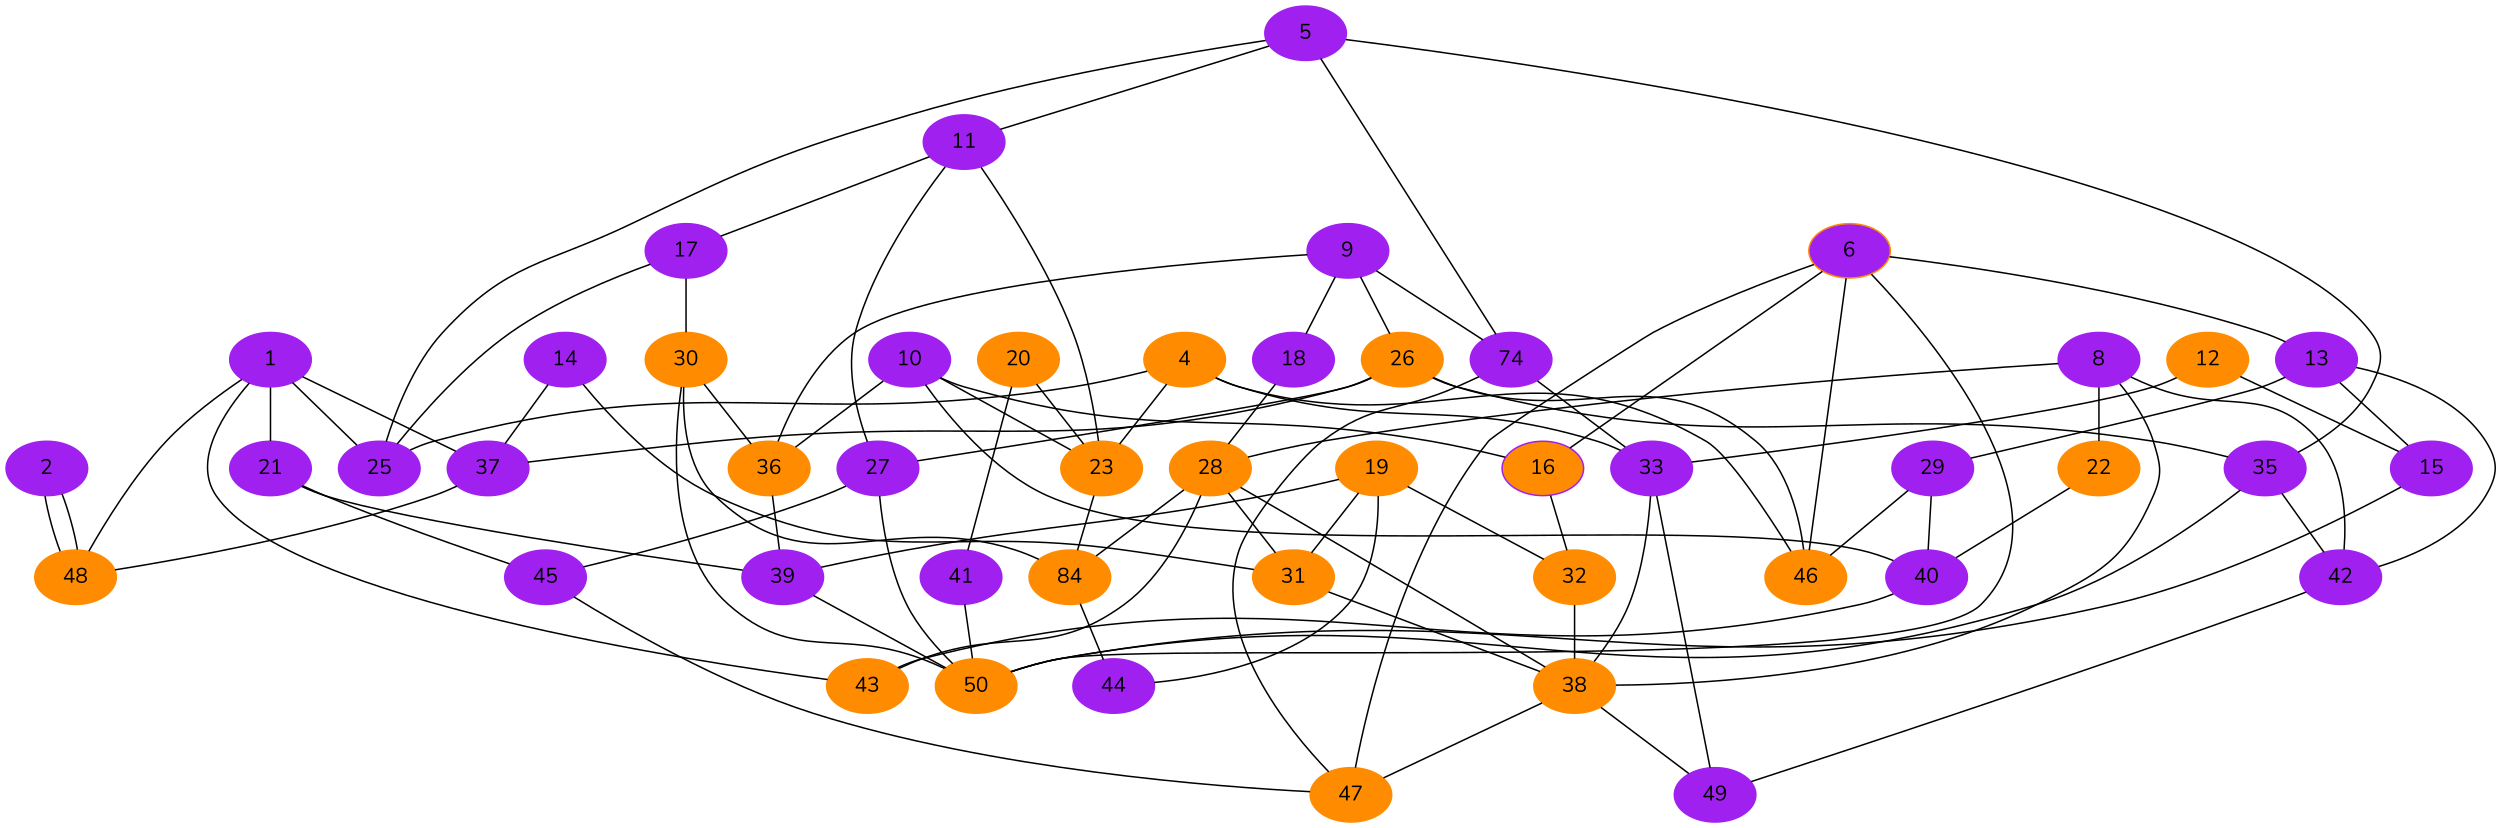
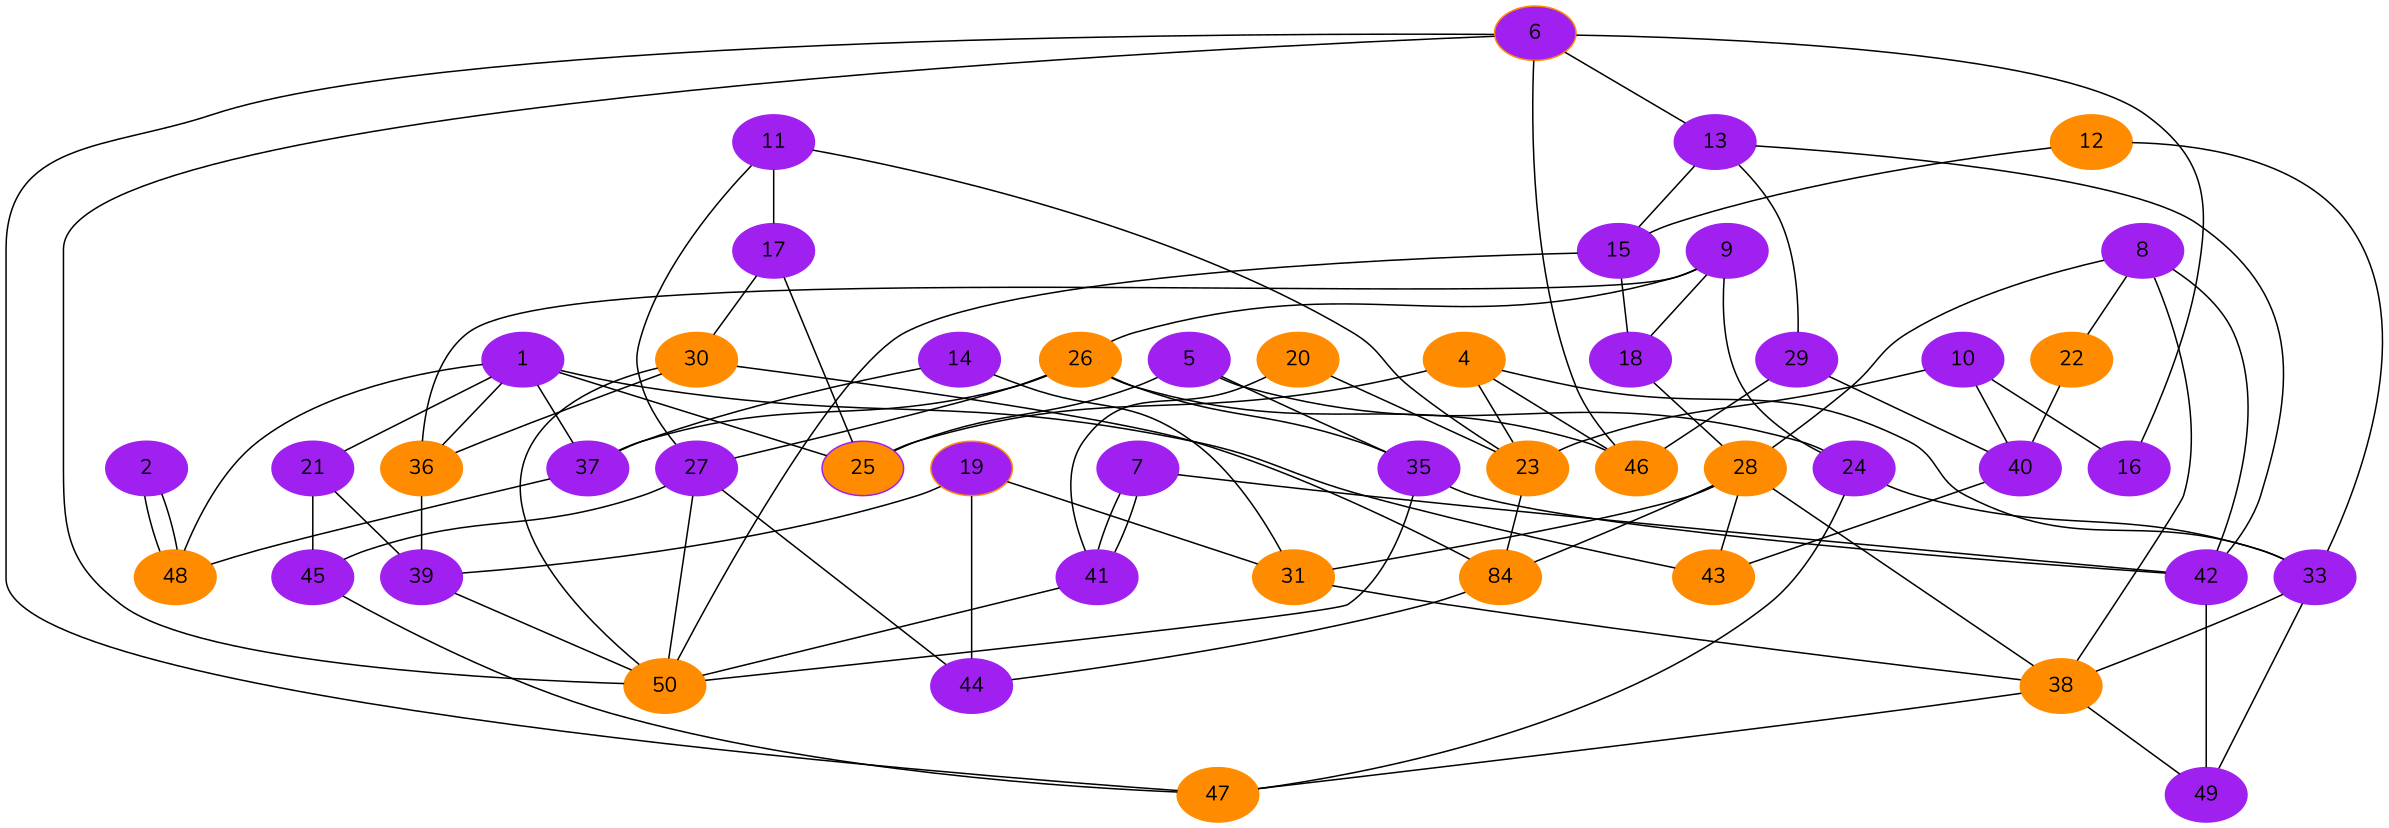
edge "5" -- "11": removed
edge "15" -- "18": added
node "74": label "74" -> "24"
edge "10" -- "36": now "1" -- "36"
node "25": fillcolor purple -> darkorange
node "7": added
node "19": fillcolor darkorange -> purple
node "16": fillcolor darkorange -> purple
edge "27" -- "44": added
node "32": removed
